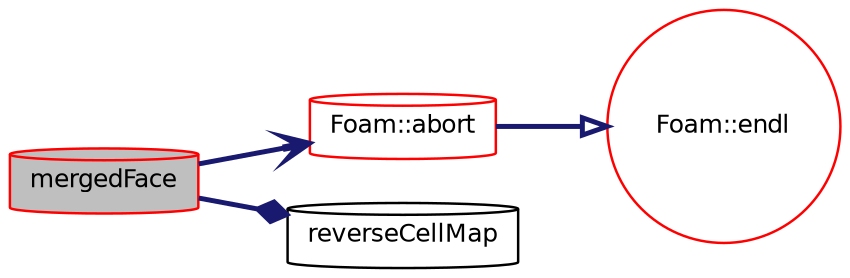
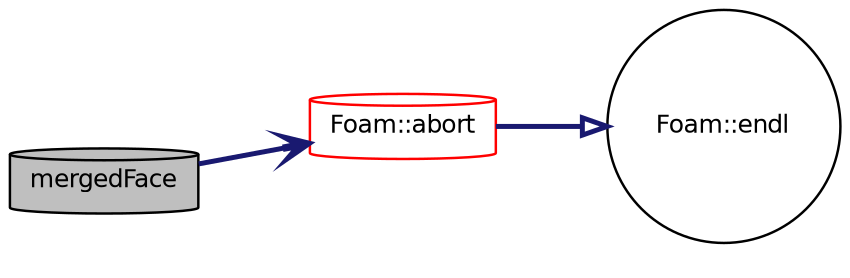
node "Foam::endl": color red -> black
node "mergedFace": color red -> black
node "reverseCellMap": removed
